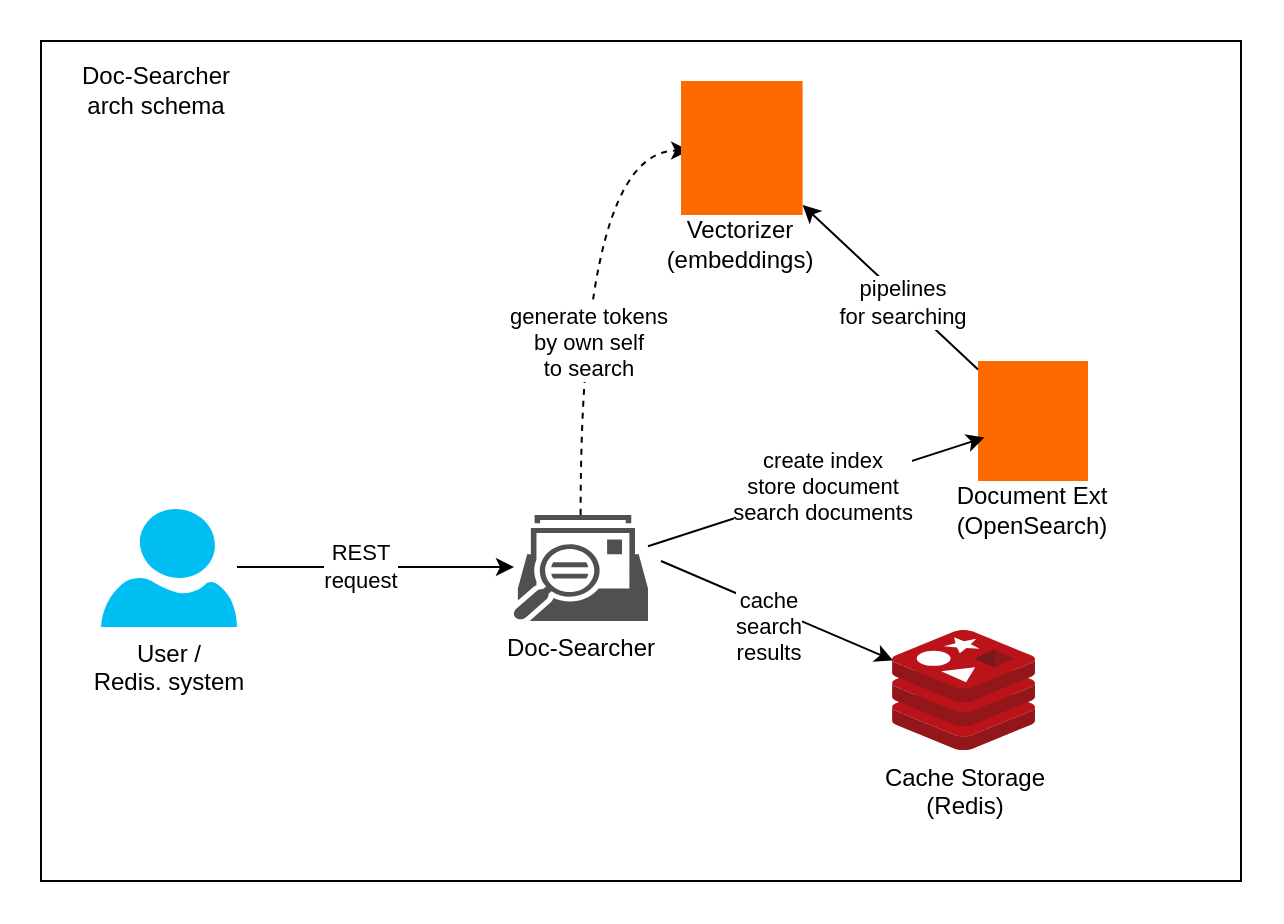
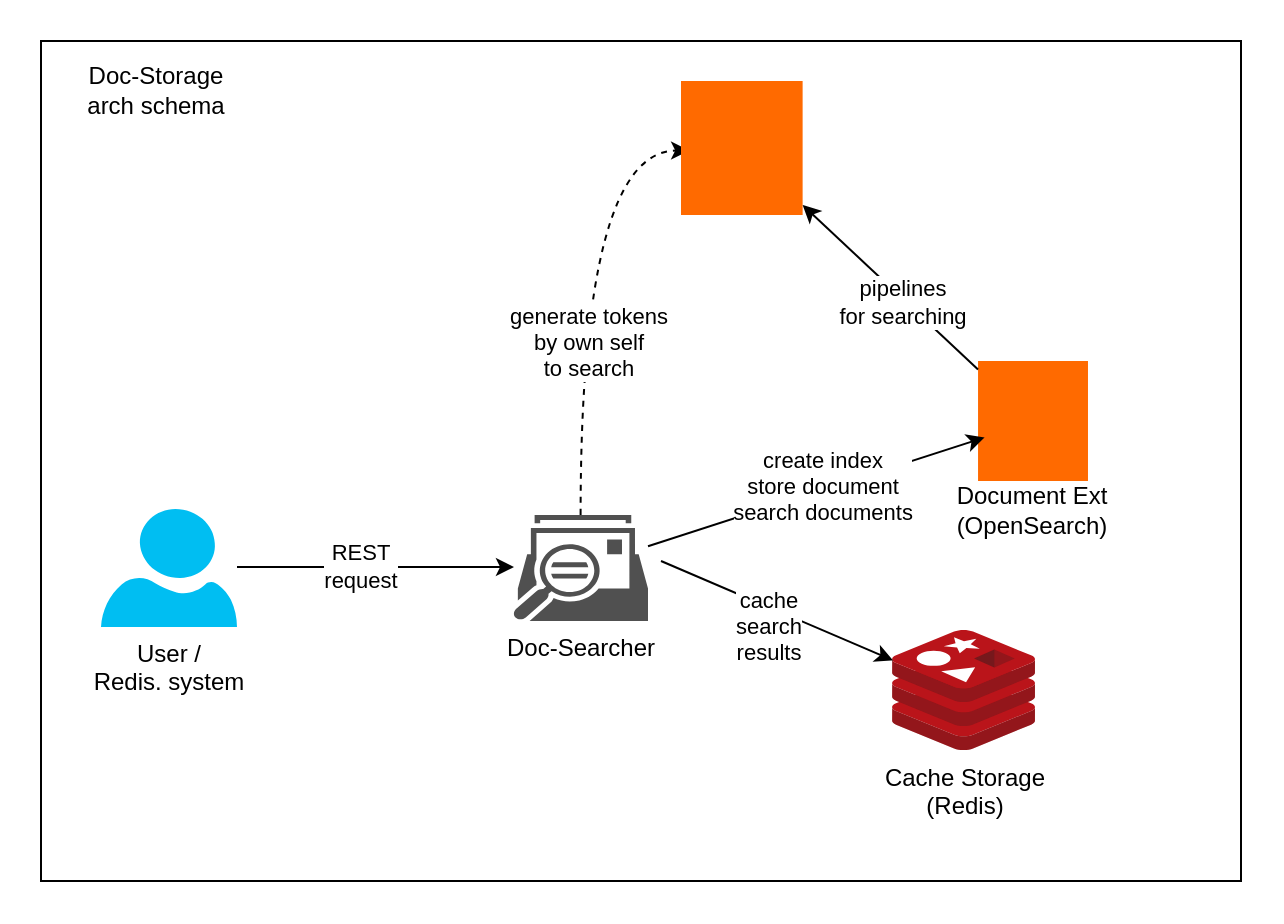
node "Doc-Searcher arch schema": label "Doc-Searcher arch schema" -> "Doc-Storage arch schema"
node "Vectorizer (embeddings)": removed
